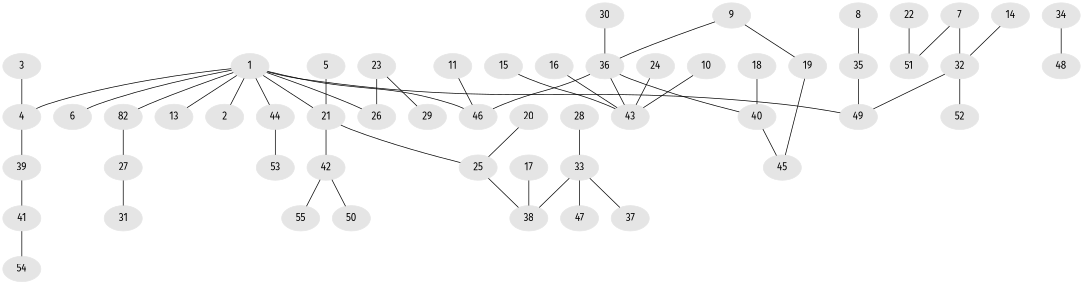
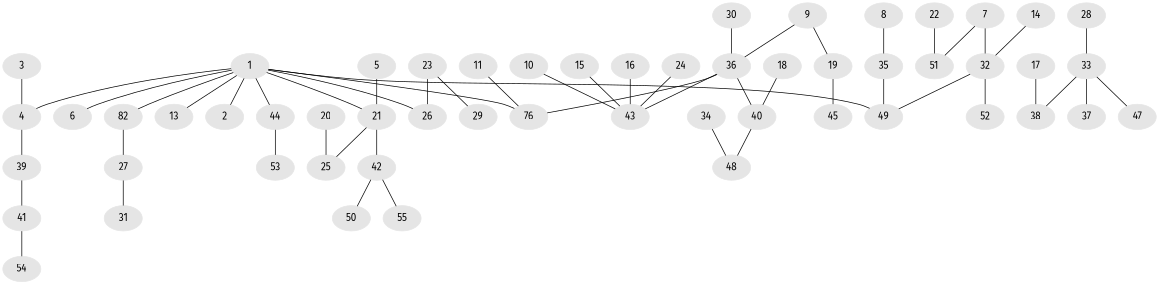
node "46": label "46" -> "76"
edge "40" -- "45": now "40" -- "48"
edge "25" -- "38": removed
